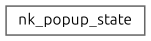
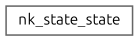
node "nk_popup_state": label "nk_popup_state" -> "nk_state_state"
